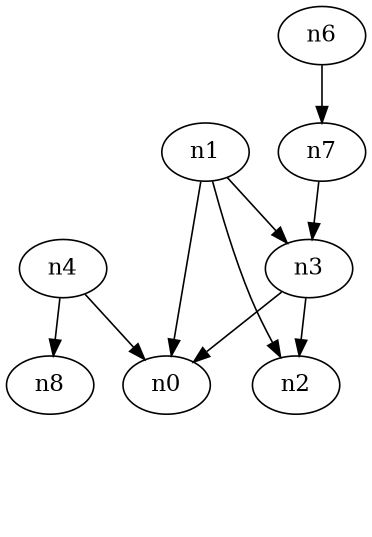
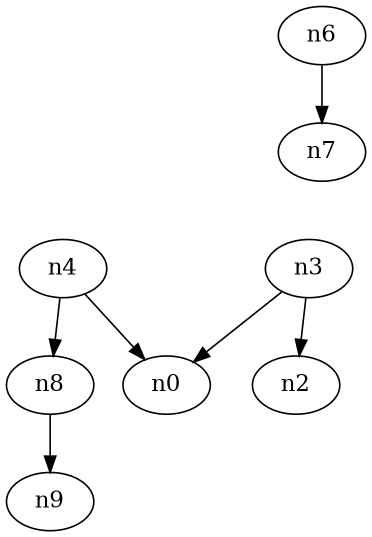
node "n1": removed
edge "n7" -> "n3": removed
node "n9": added
